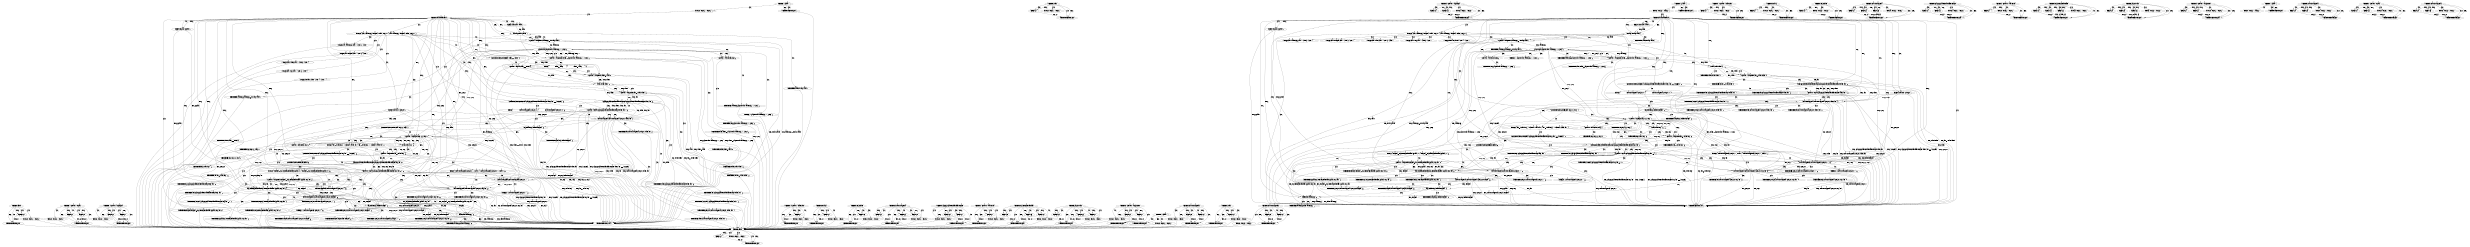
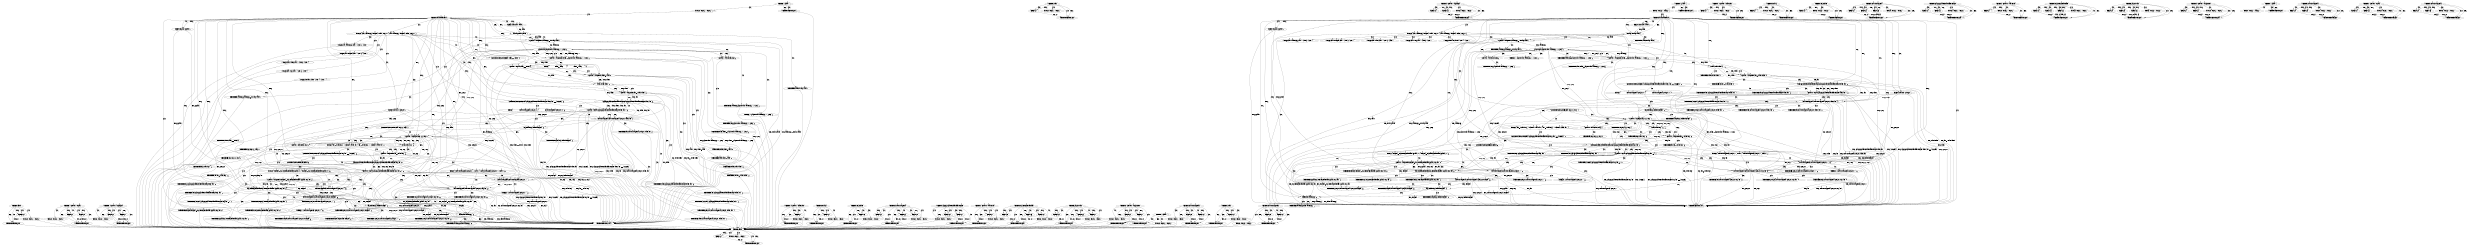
edge "(CONTROL_STRUCTURE,IF,if (token == NULL))" -> "(<operator>.equals,token == NULL)": removed, label "AST:"
edge "(<operator>.assignment,token = table)" -> "(IDENTIFIER,token,token = table)": added, label "AST:"
node "(IDENTIFIER,table,token = table)": added
